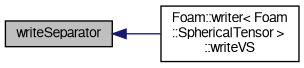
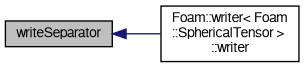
node "Foam::writer< Foam ::SphericalTensor > ::writeVS": label "Foam::writer< Foam ::SphericalTensor > ::writeVS" -> "Foam::writer< Foam ::SphericalTensor > ::writer"
